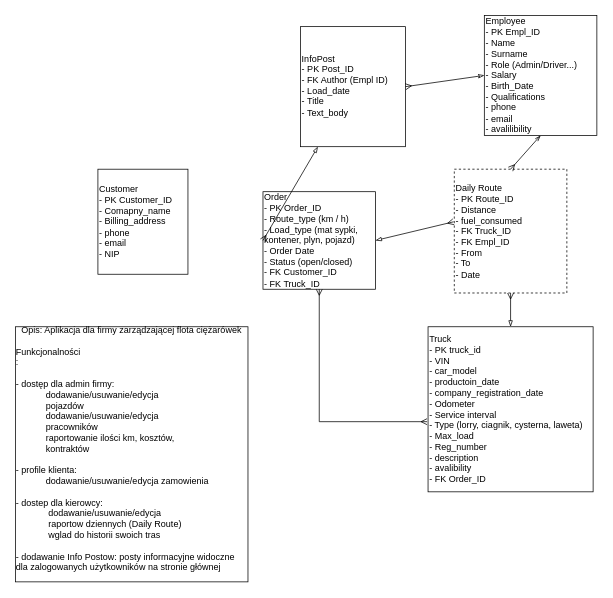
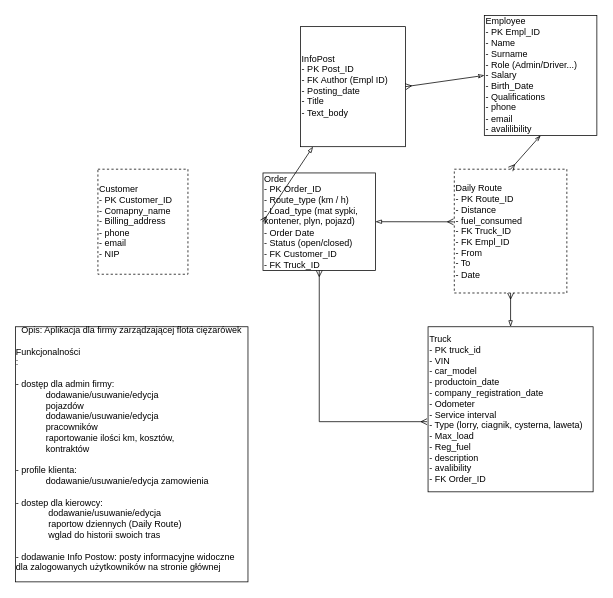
node "InfoPost - PK Post_ID - FK Author (Empl ID) - Load_date - Title - Text_body": label "InfoPost - PK Post_ID - FK Author (Empl ID) - Load_date - Title - Text_body" -> "InfoPost - PK Post_ID - FK Author (Empl ID) - Posting_date - Title - Text_body"
node "Customer - PK Customer_ID - Comapny_name - Billing_address - phone - email - NIP": style solid -> dashed
node "Order - PK Order_ID - Route_type (km / h) - Load_type (mat sypki, kontener, plyn, pojazd) - Order Date - Status (open/closed) - FK Customer_ID - FK Truck_ID": moved (319, 240) -> (319, 222)
node "Truck - PK truck_id - VIN - car_model - productoin_date - company_registration_date - Odometer - Service interval - Type (lorry, ciagnik, cysterna, laweta) - Max_load - Reg_number - description - avalibility - FK Order_ID": label "Truck - PK truck_id - VIN - car_model - productoin_date - company_registration_date - Odometer - Service interval - Type (lorry, ciagnik, cysterna, laweta) - Max_load - Reg_number - description - avalibility - FK Order_ID" -> "Truck - PK truck_id - VIN - car_model - productoin_date - company_registration_date - Odometer - Service interval - Type (lorry, ciagnik, cysterna, laweta) - Max_load - Reg_fuel - description - avalibility - FK Order_ID"
